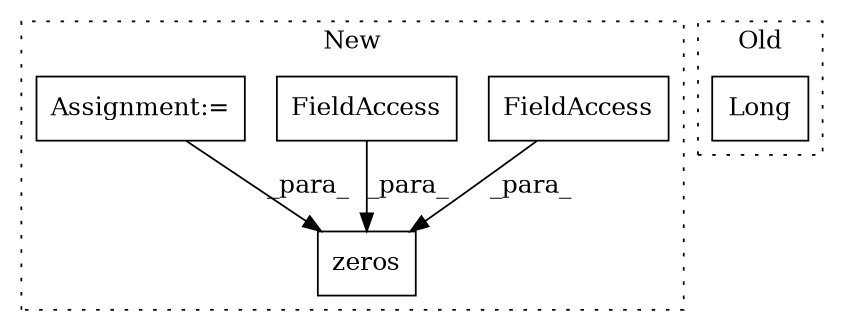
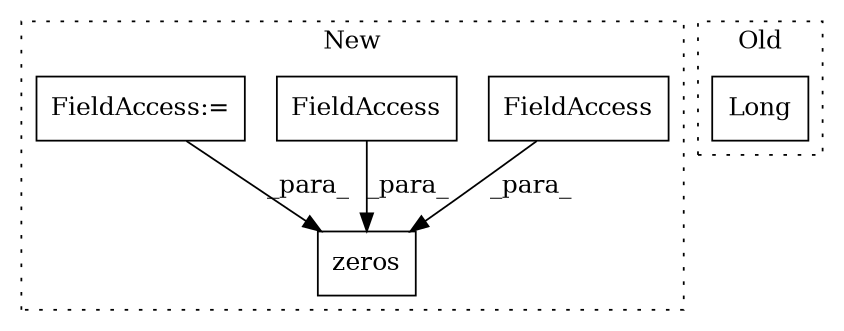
node "Assignment:=": label "Assignment:=" -> "FieldAccess:="
